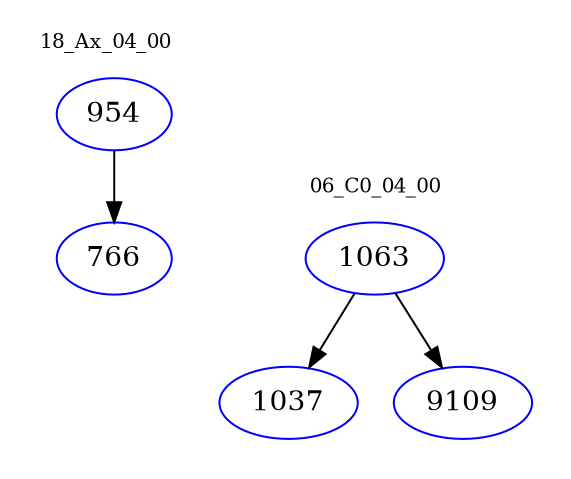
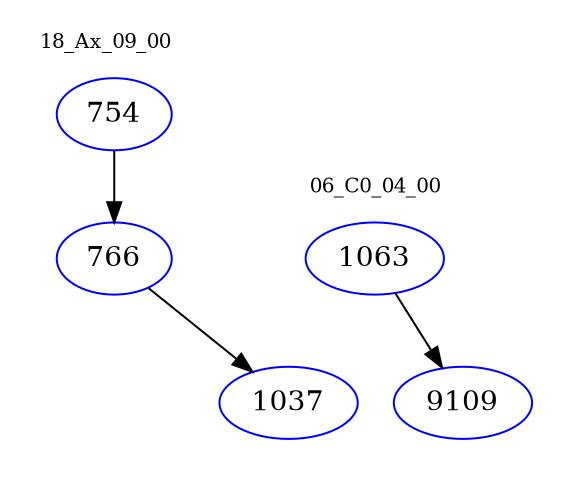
cluster "18_Ax_04_00": label "18_Ax_04_00" -> "18_Ax_09_00"
node "954": label "954" -> "754"
edge "1063" -> "1037": now "766" -> "1037"
